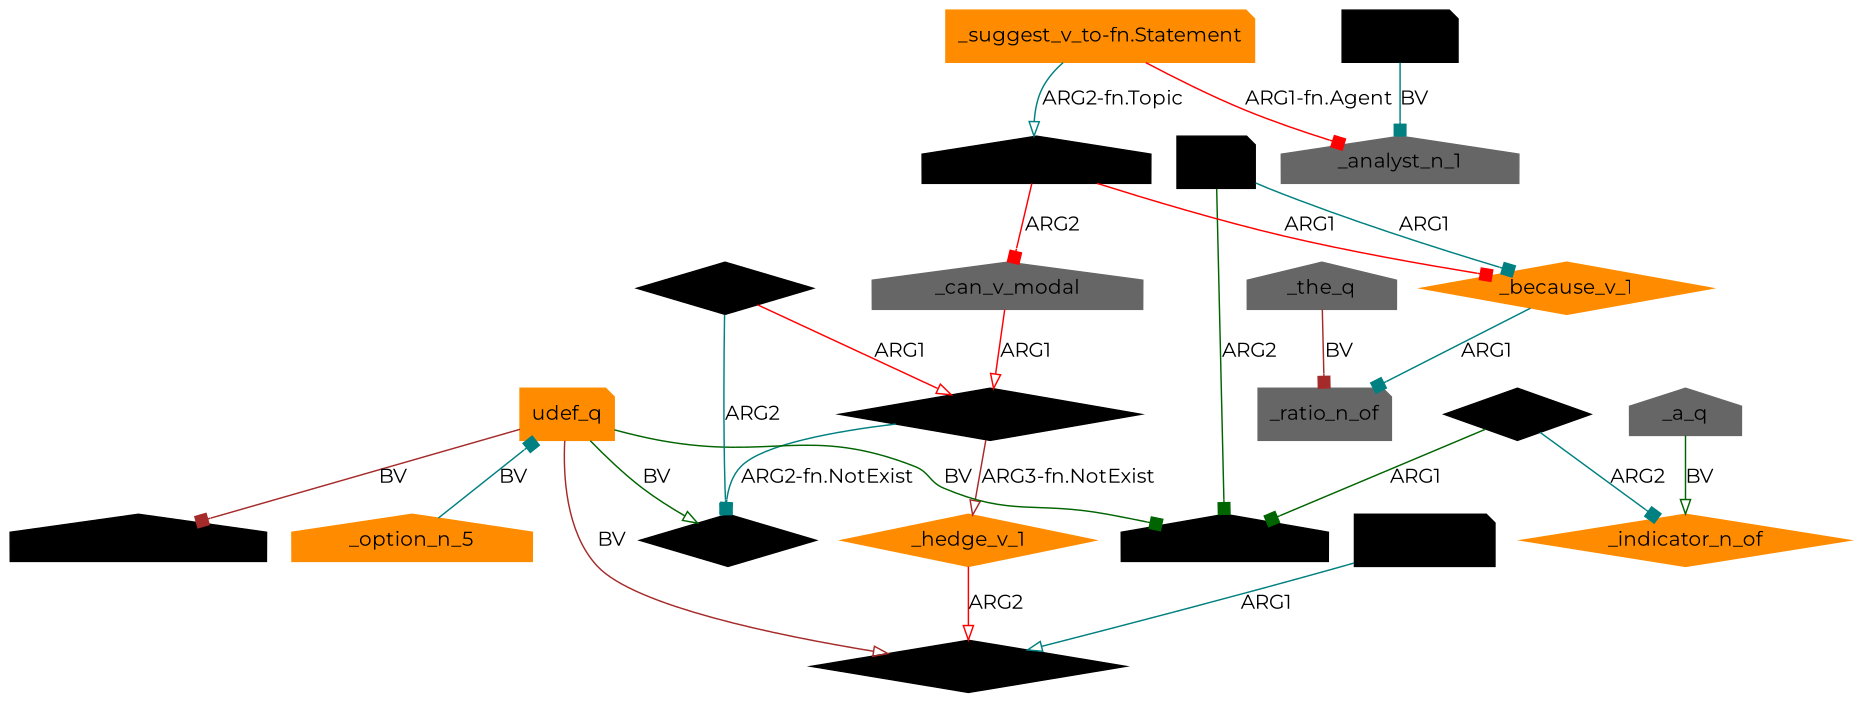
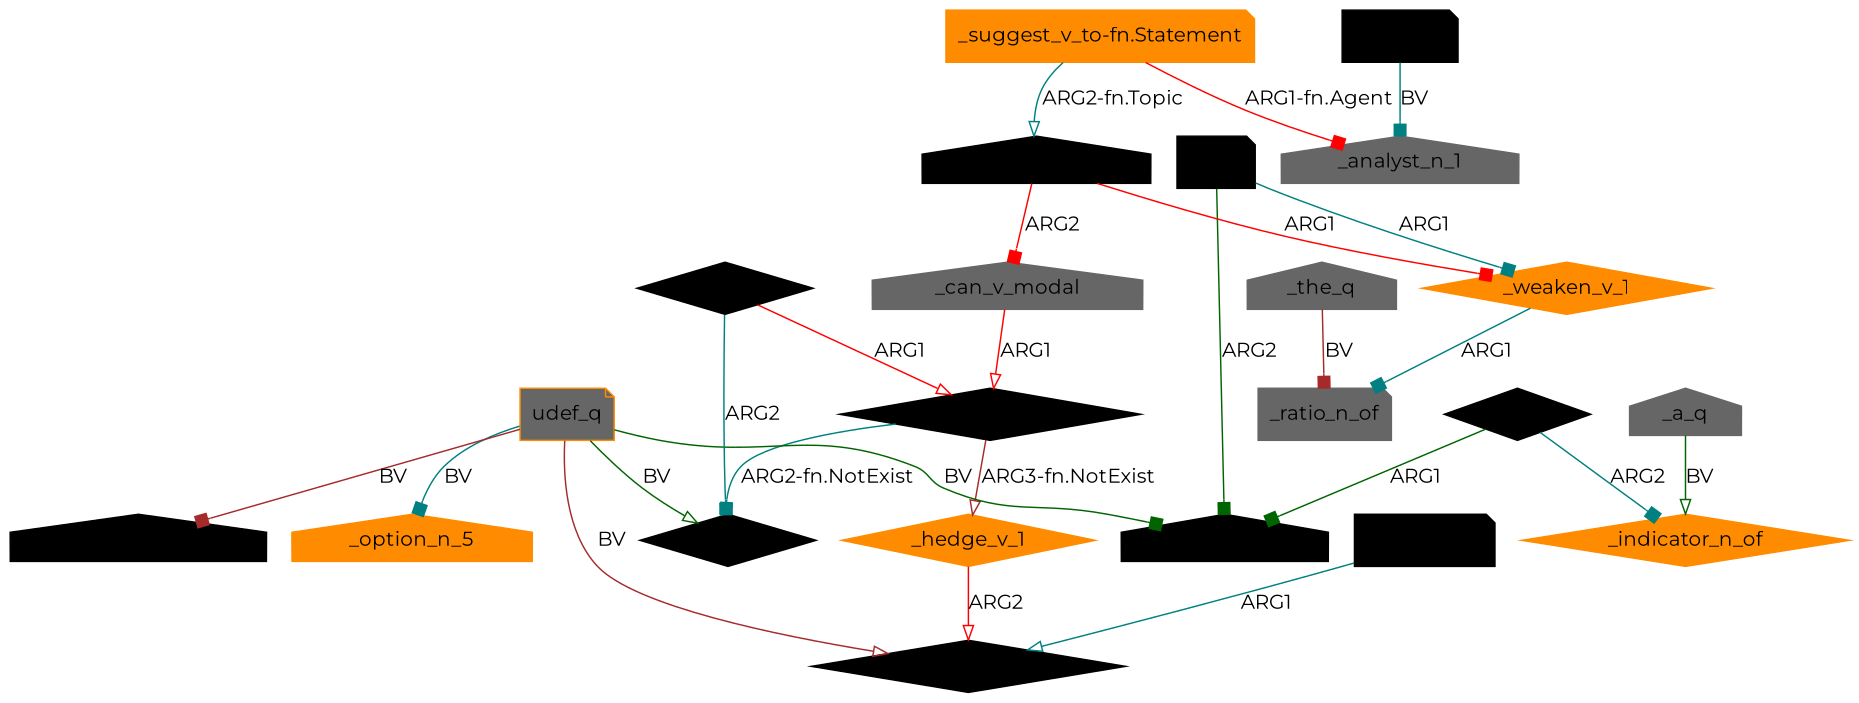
node "_because_v_1": label "_because_v_1" -> "_weaken_v_1"
node "udef_q": fillcolor darkorange -> gray40
edge "_option_n_5" -> "udef_q": reversed
